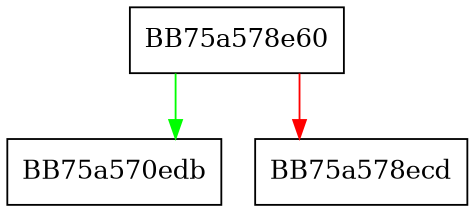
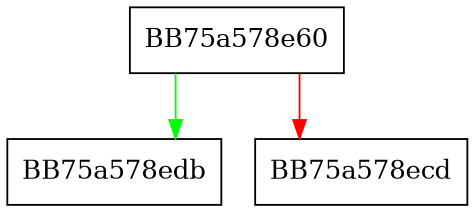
node "BB75a570edb": label "BB75a570edb" -> "BB75a578edb"
